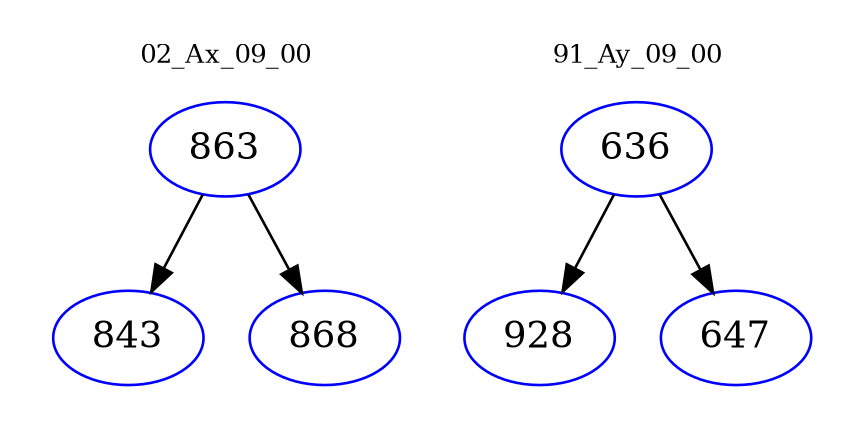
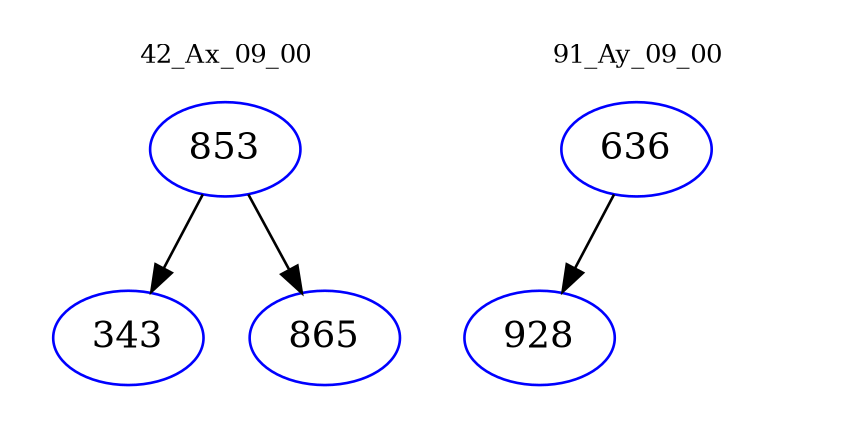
cluster "02_Ax_09_00": label "02_Ax_09_00" -> "42_Ax_09_00"
node "863": label "863" -> "853"
node "843": label "843" -> "343"
node "868": label "868" -> "865"
node "647": removed
